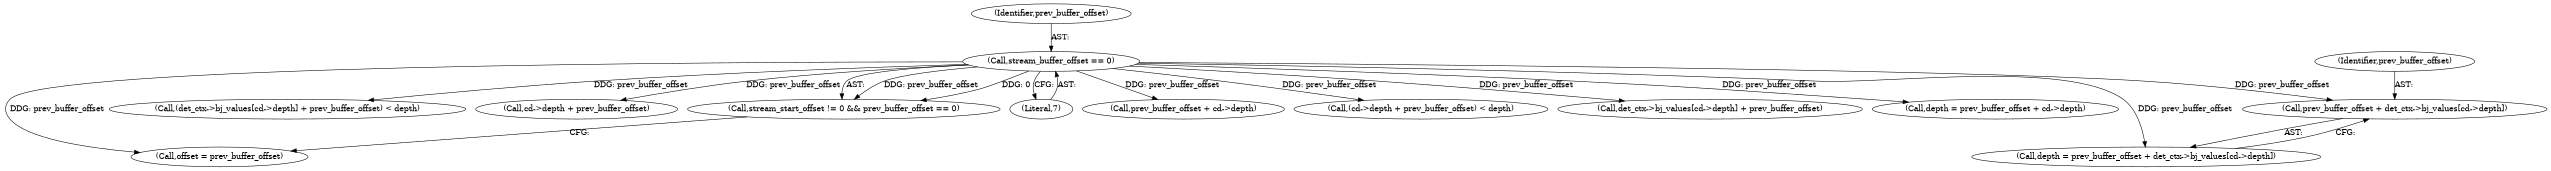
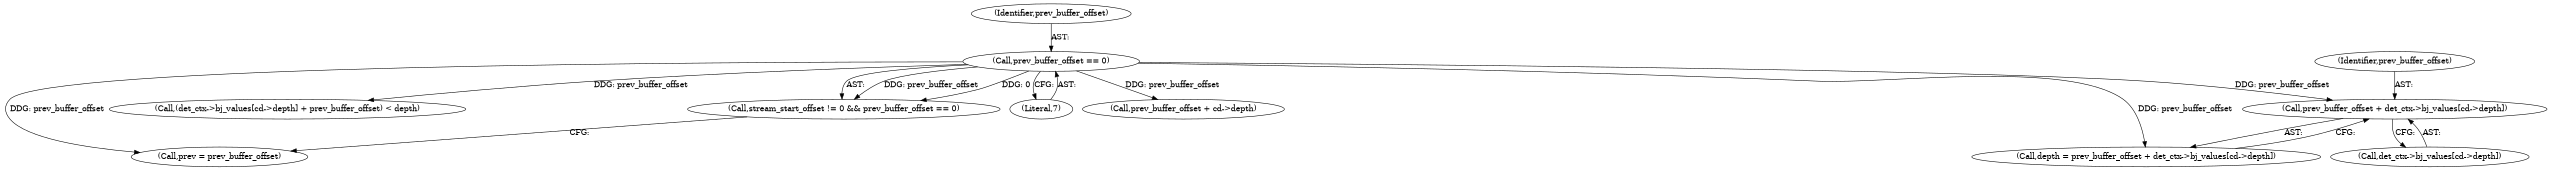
node "(Call,stream_buffer_offset == 0)": label "(Call,stream_buffer_offset == 0)" -> "(Call,prev_buffer_offset == 0)"
node "(Call,cd->depth + prev_buffer_offset)": removed
node "(Call,(cd->depth + prev_buffer_offset) < depth)": removed
node "(Call,det_ctx->bj_values[cd->depth] + prev_buffer_offset)": removed
node "(Call,depth = prev_buffer_offset + cd->depth)": removed
node "(Call,offset = prev_buffer_offset)": label "(Call,offset = prev_buffer_offset)" -> "(Call,prev = prev_buffer_offset)"
node "(Call,det_ctx->bj_values[cd->depth])": added
